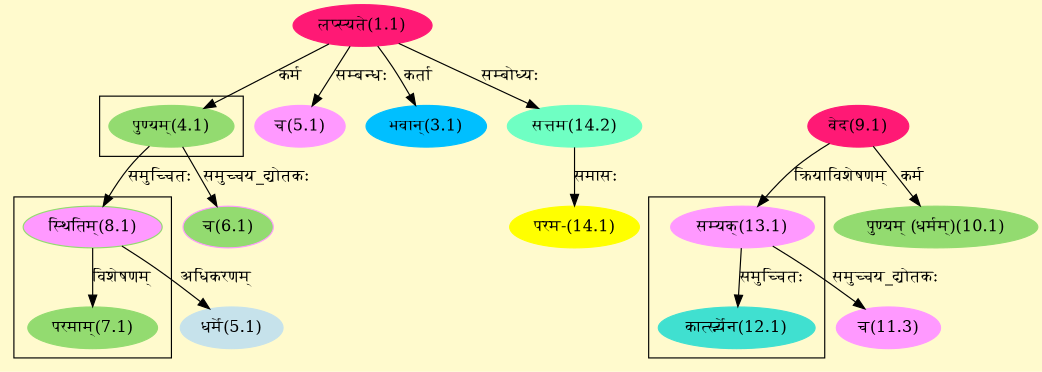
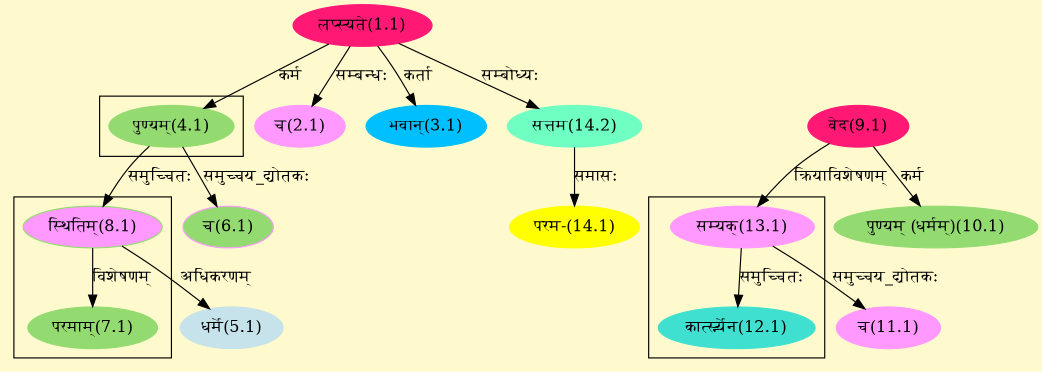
node "च(5.1)": label "च(5.1)" -> "च(2.1)"
node "च(11.3)": label "च(11.3)" -> "च(11.1)"
